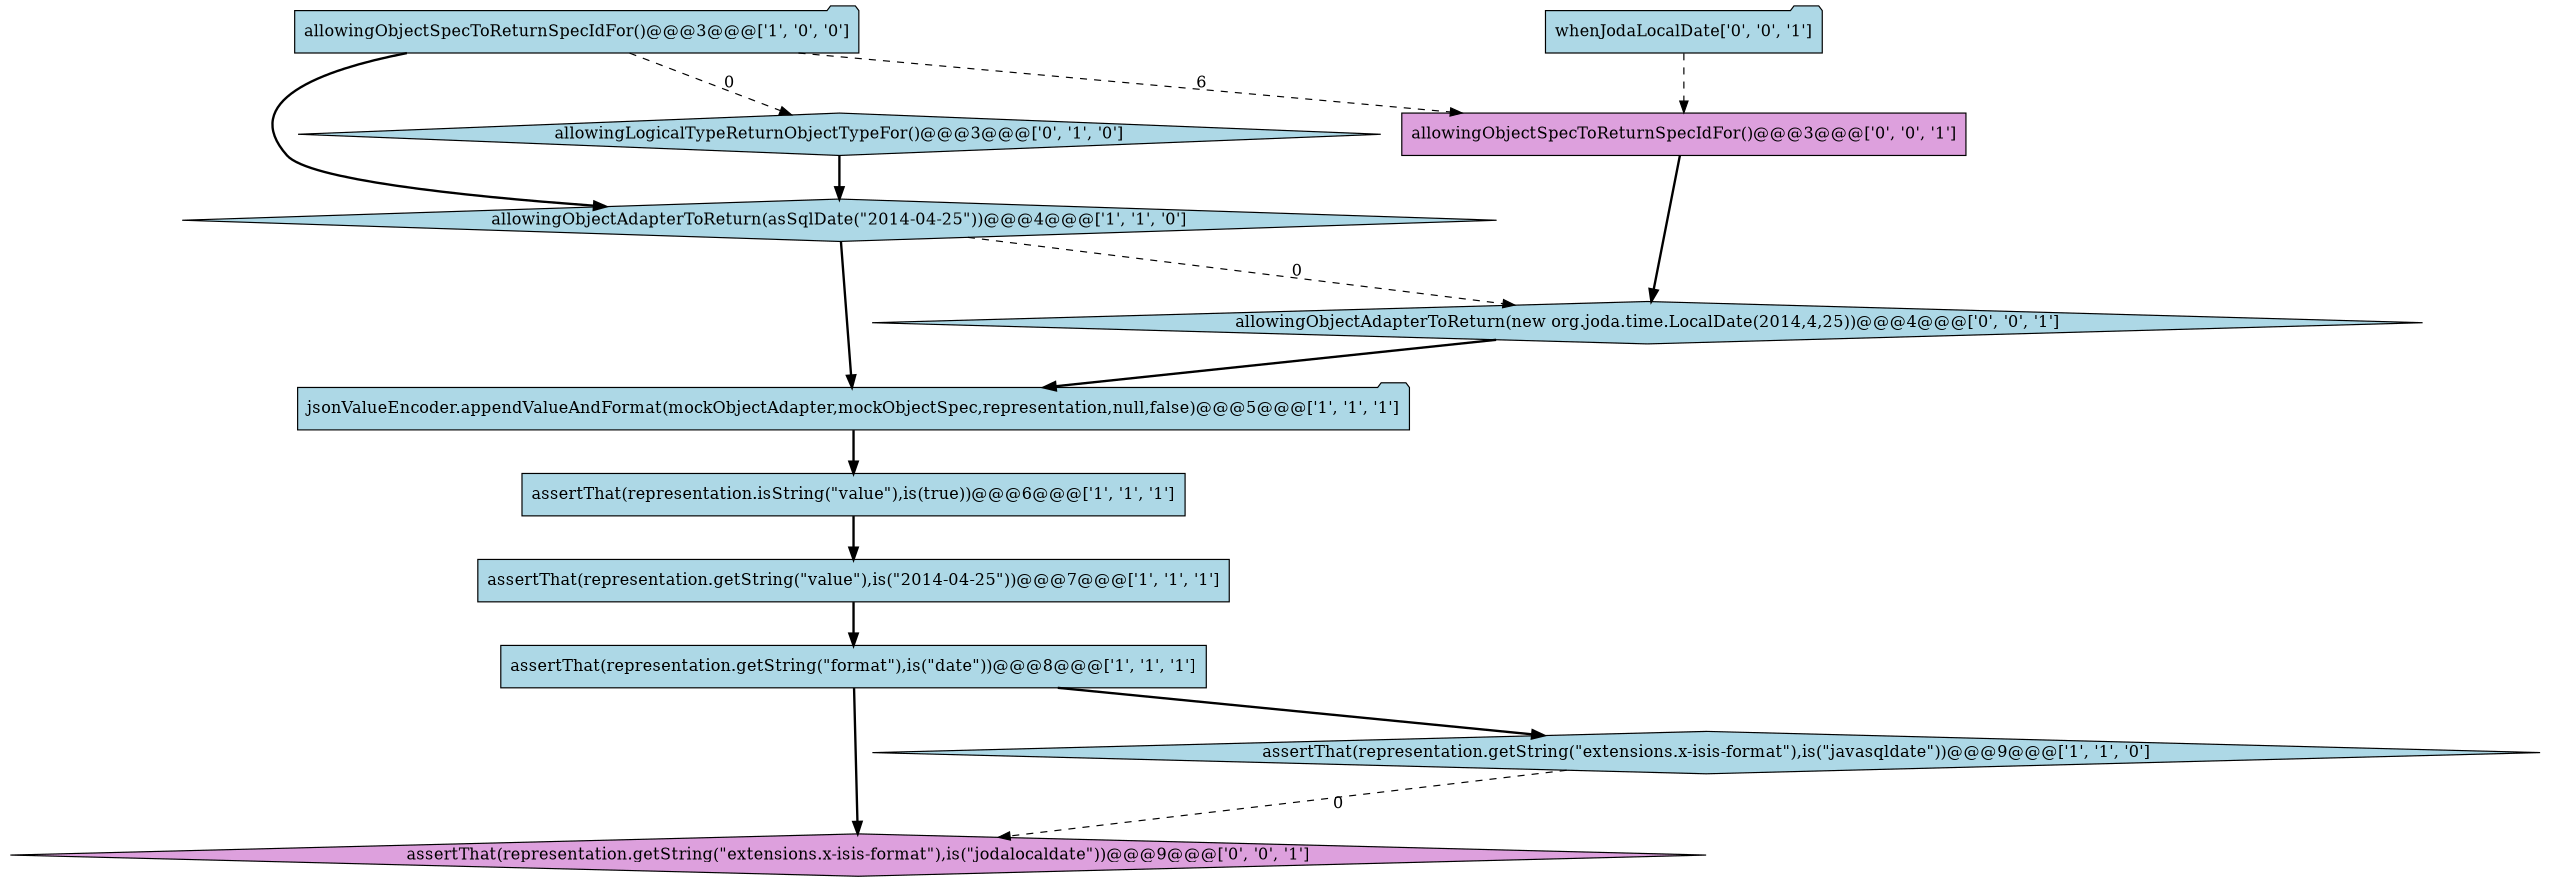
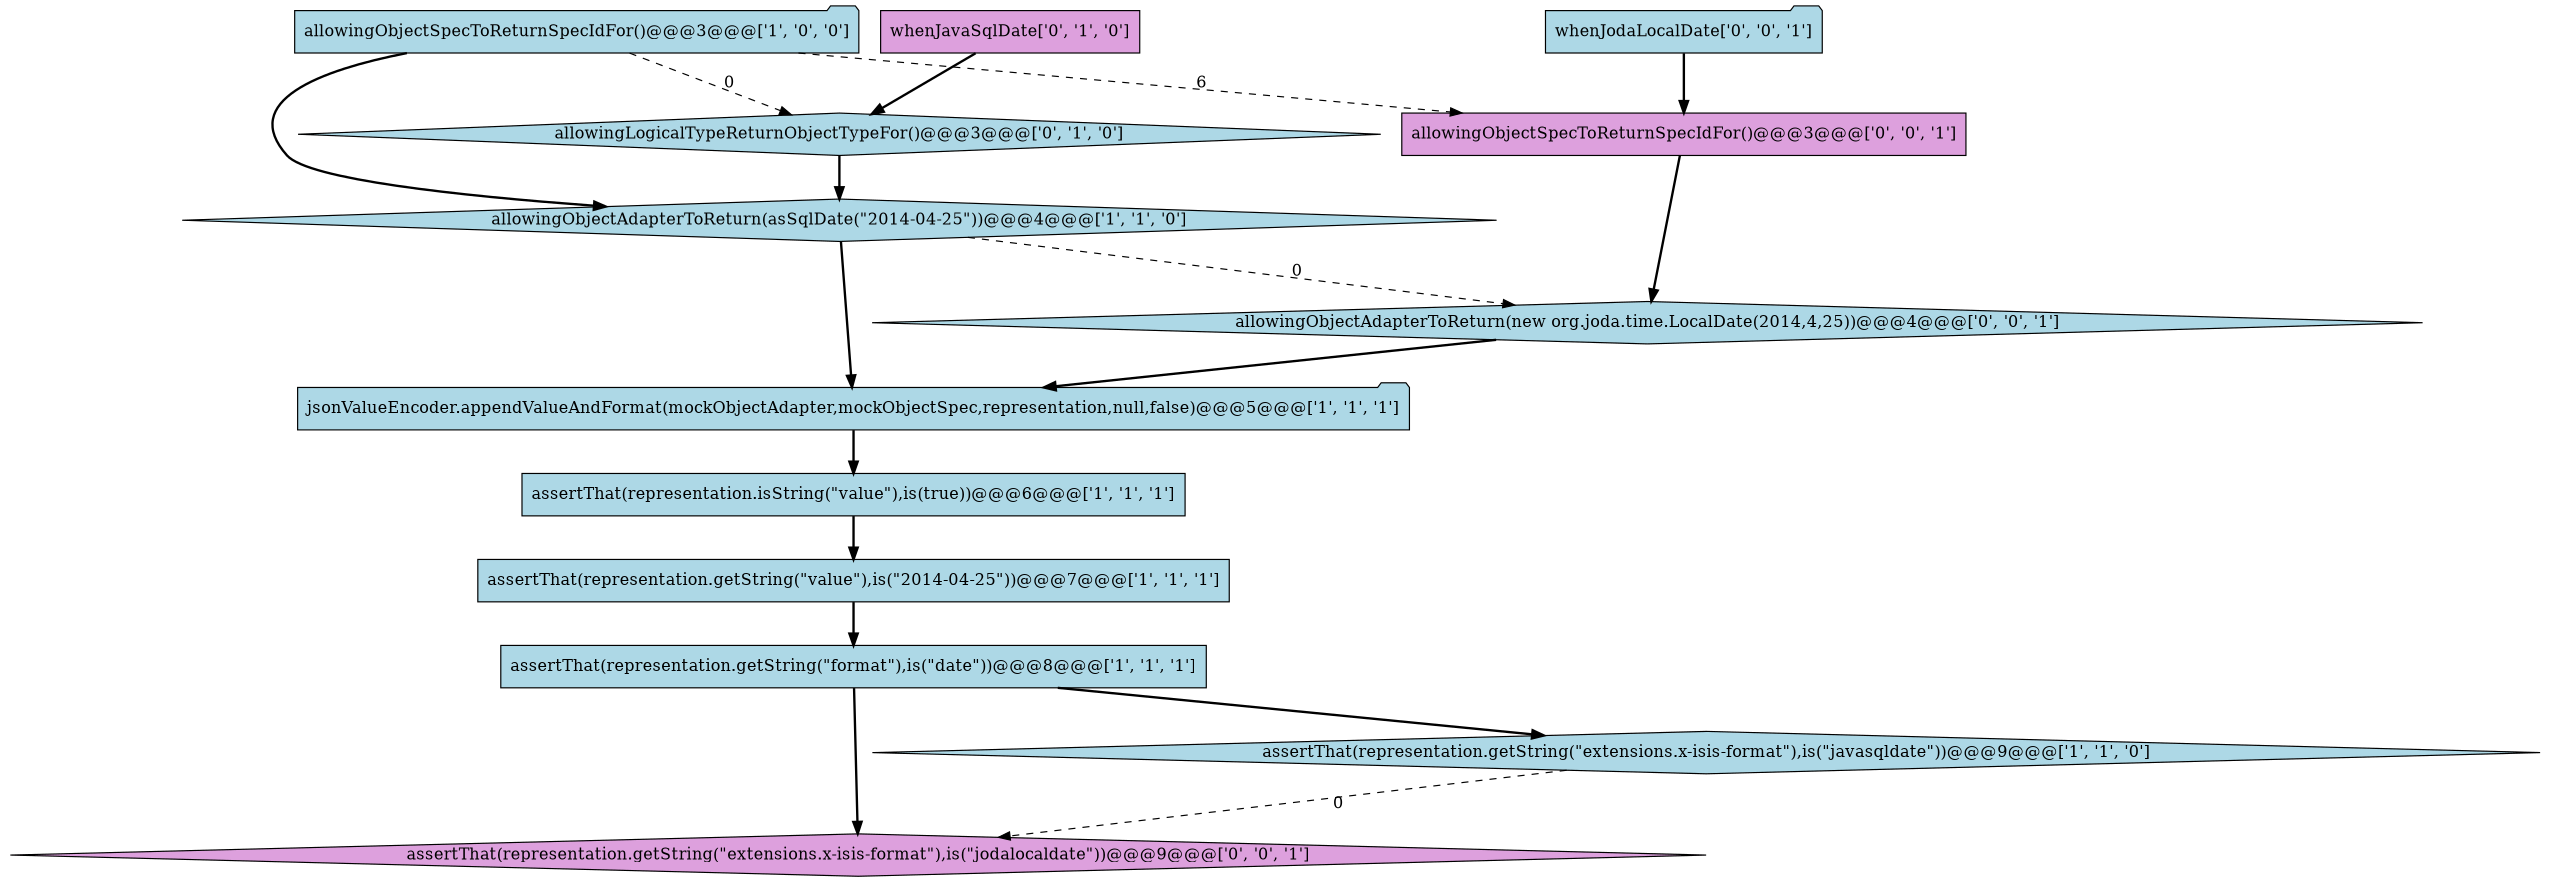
node "whenJavaSqlDate['0', '1', '0']": added
edge "whenJodaLocalDate['0', '0', '1']" -> "allowingObjectSpecToReturnSpecIdFor()@@@3@@@['0', '0', '1']": style dashed -> bold
